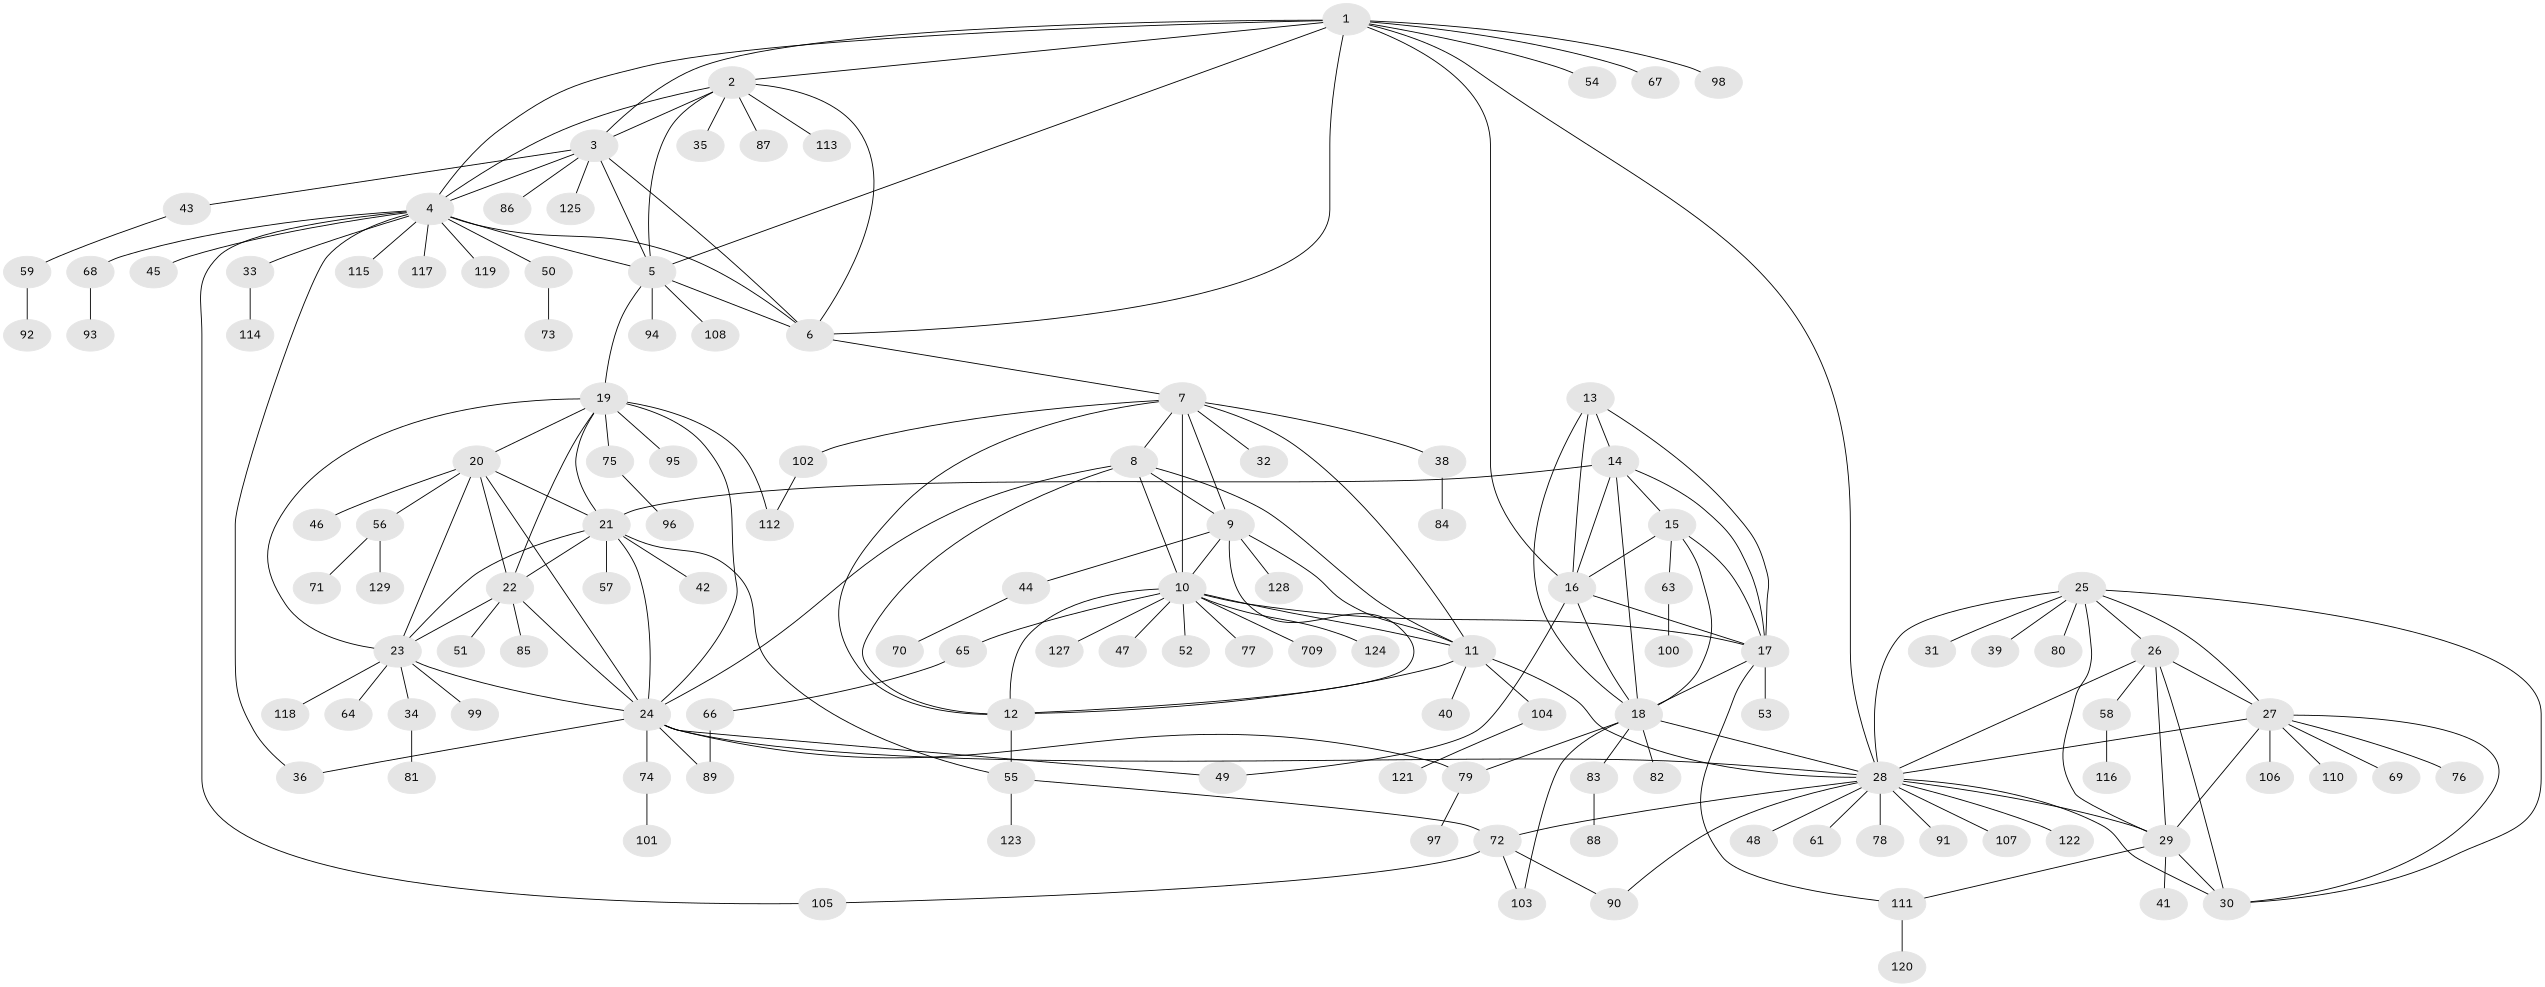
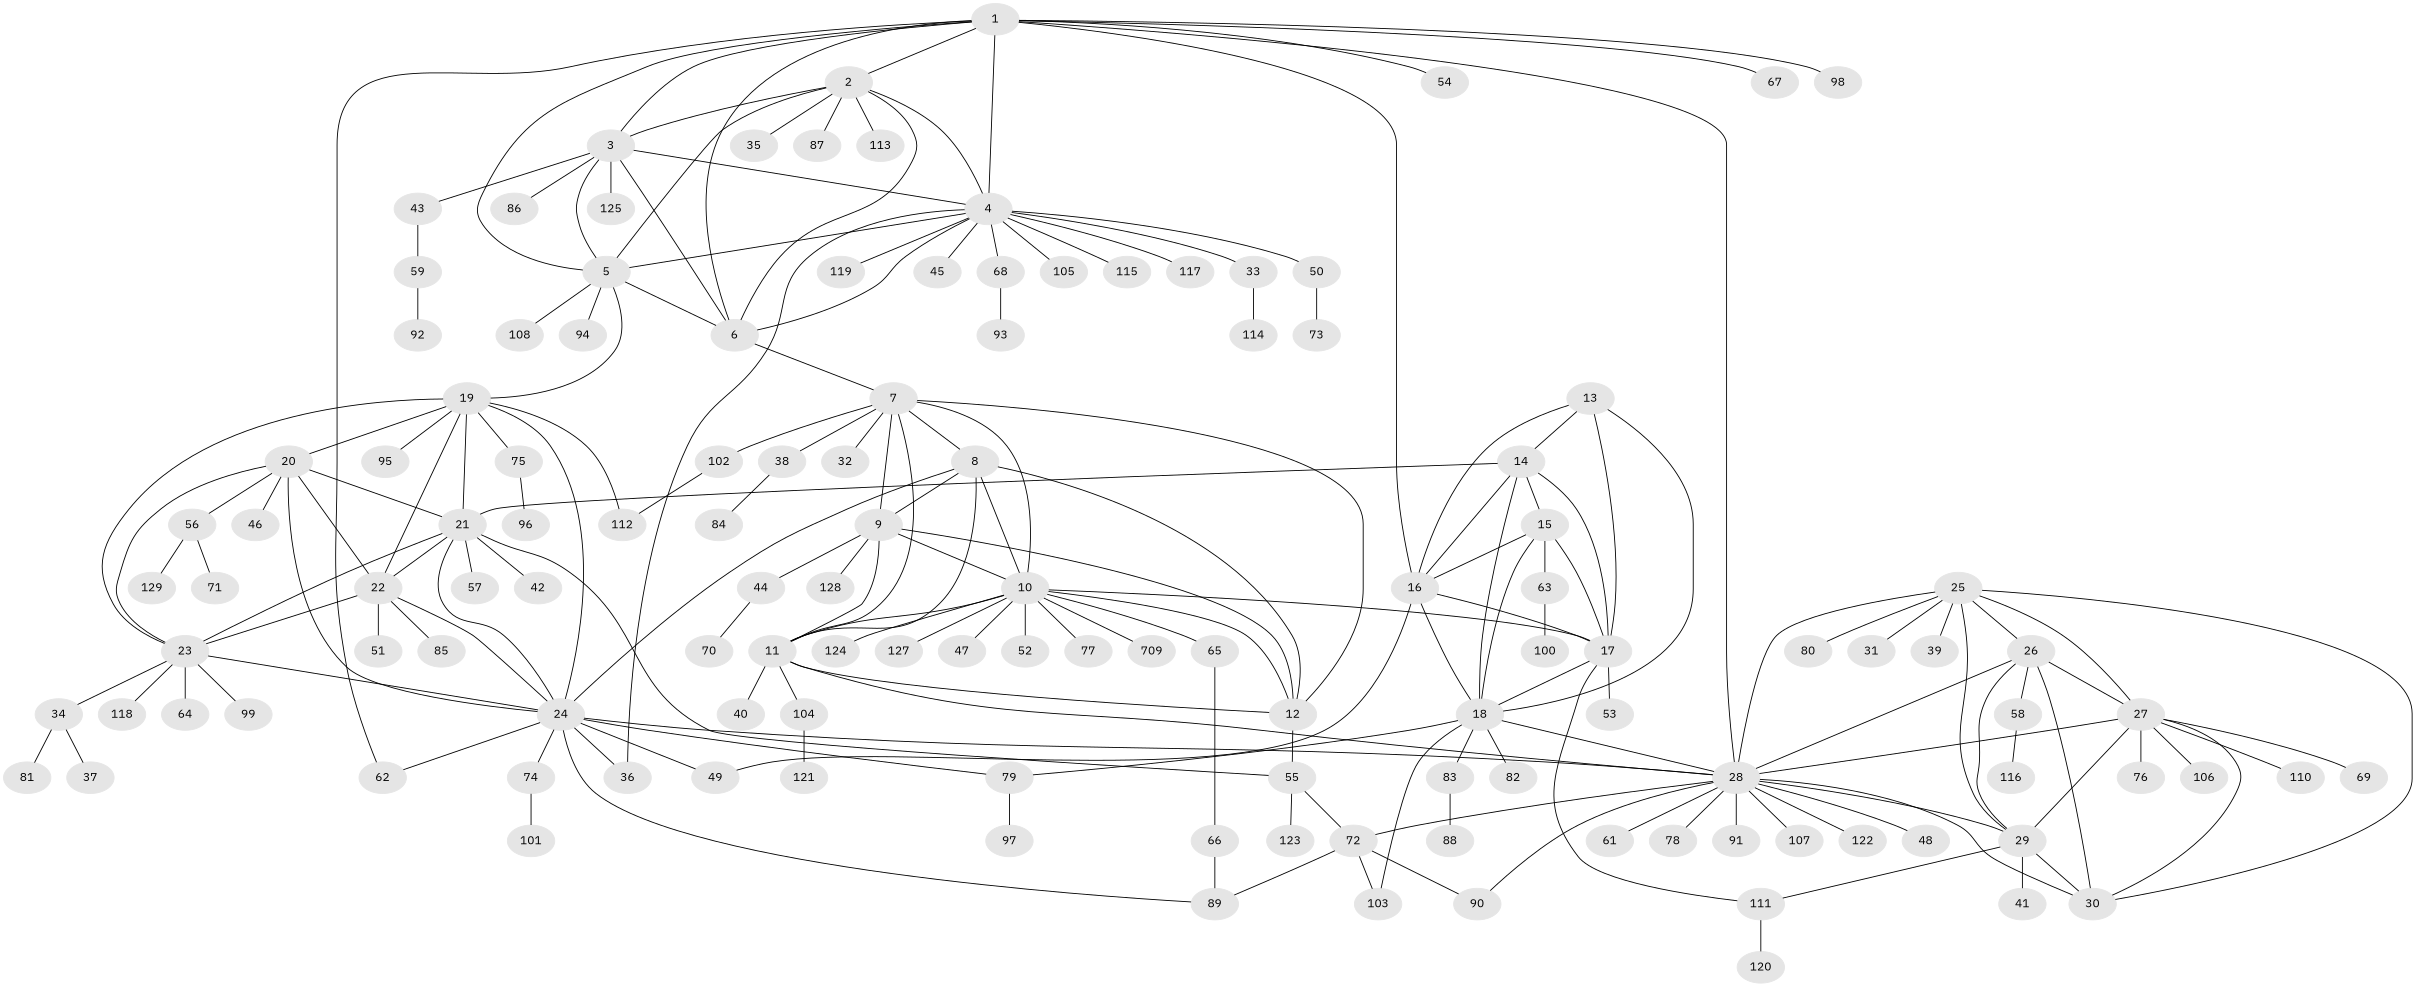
node "37": added
node "62": added
edge "72" -- "105": now "72" -- "89"
